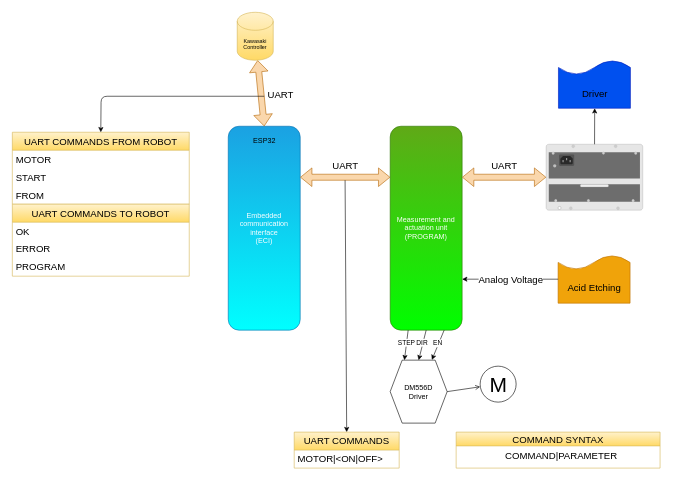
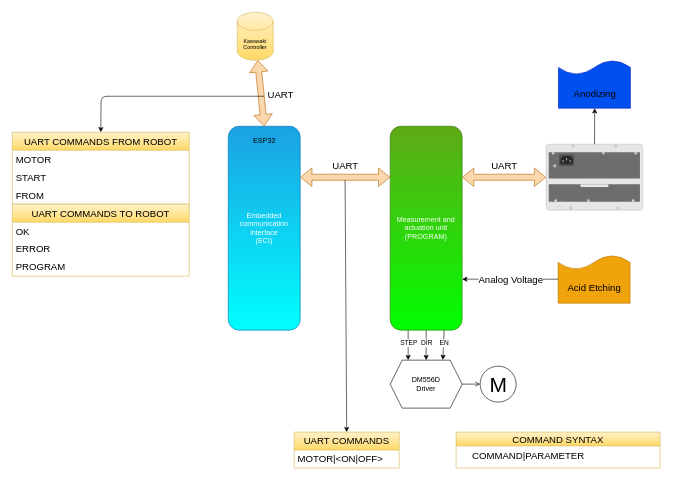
node "Driver": label "Driver" -> "Anodizing"
node "DM556D Driver": size 57x63 -> 72x48
node "COMMAND|PARAMETER": moved (561, 456) -> (528, 456)
